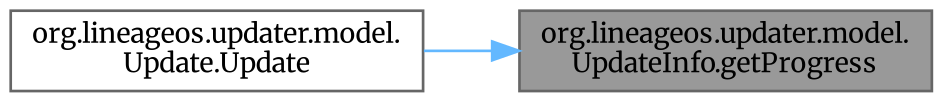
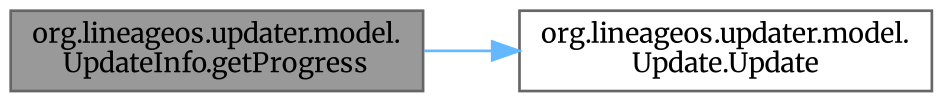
edge "org.lineageos.updater.model. Update.Update" -> "org.lineageos.updater.model. UpdateInfo.getProgress": reversed
